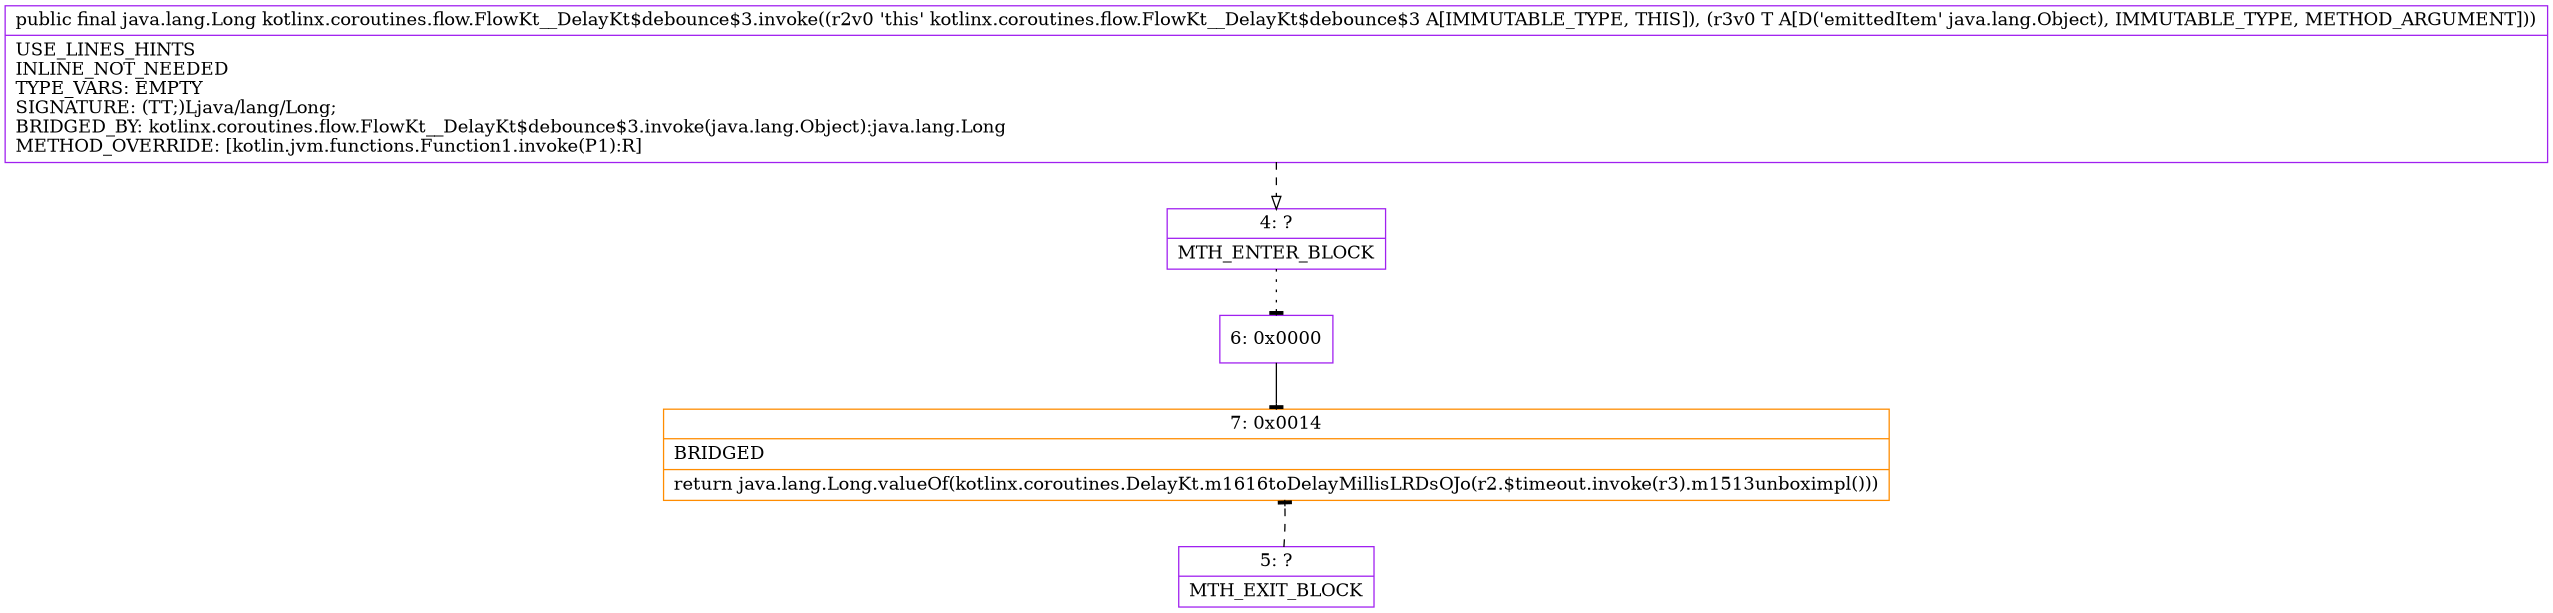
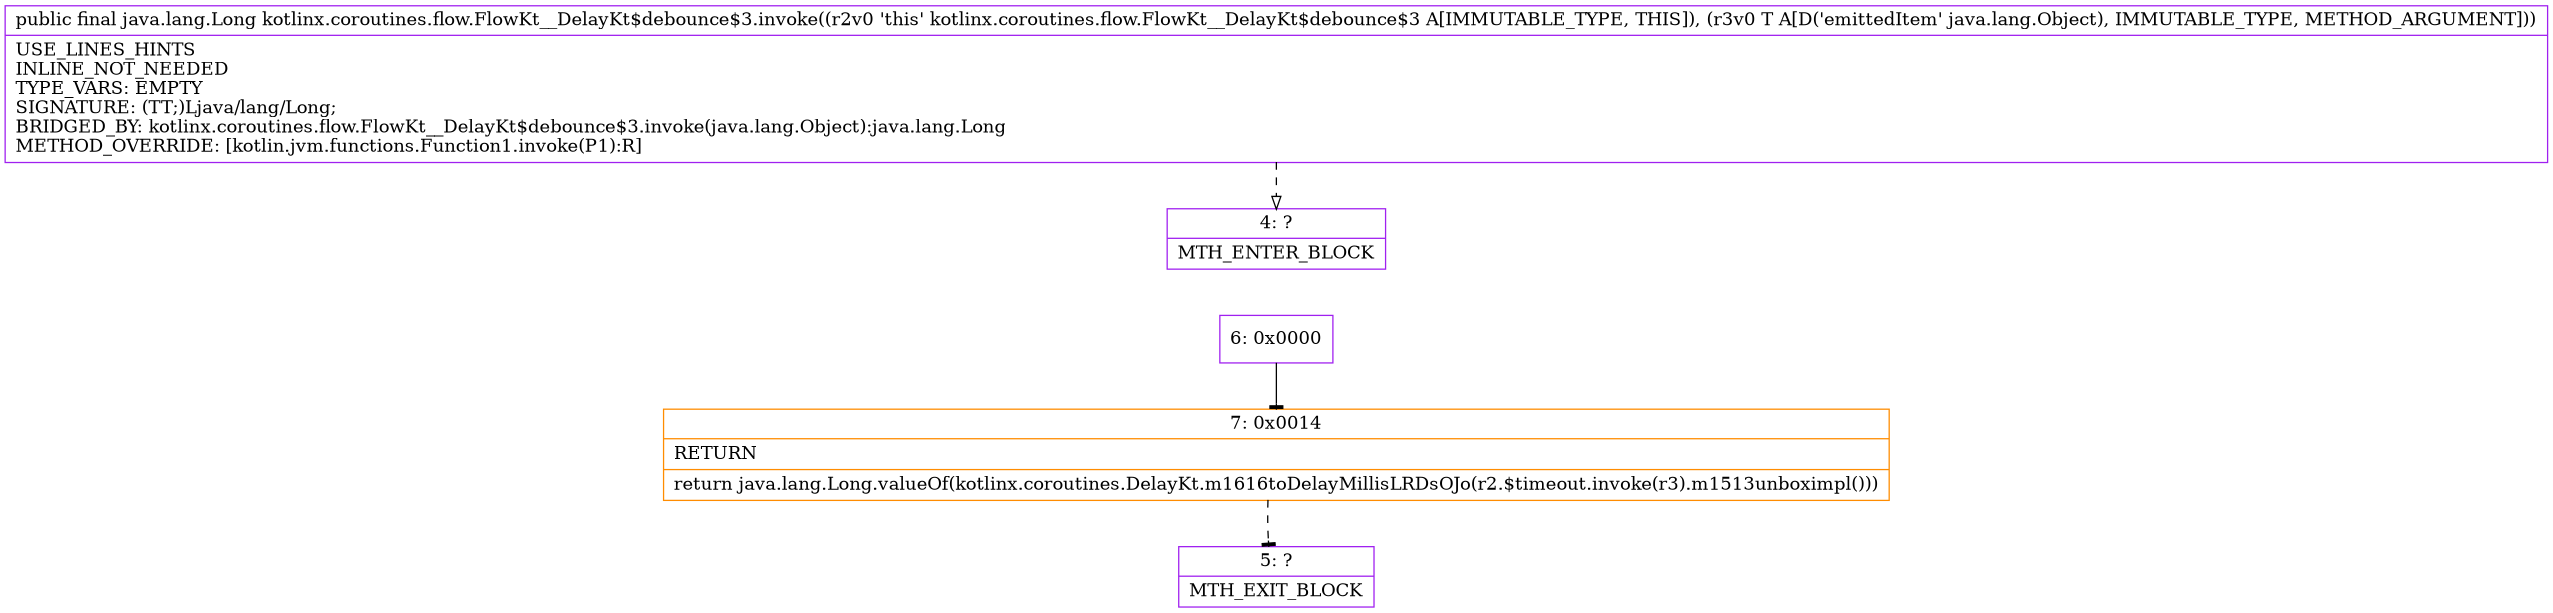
edge "4: ?" -> "6: 0x0000": removed
node "7: 0x0014": text "BRIDGED" -> "RETURN"
edge "5: ?" -> "7: 0x0014": reversed
